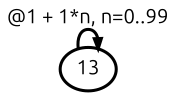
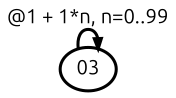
node "13": label "13" -> "03"
